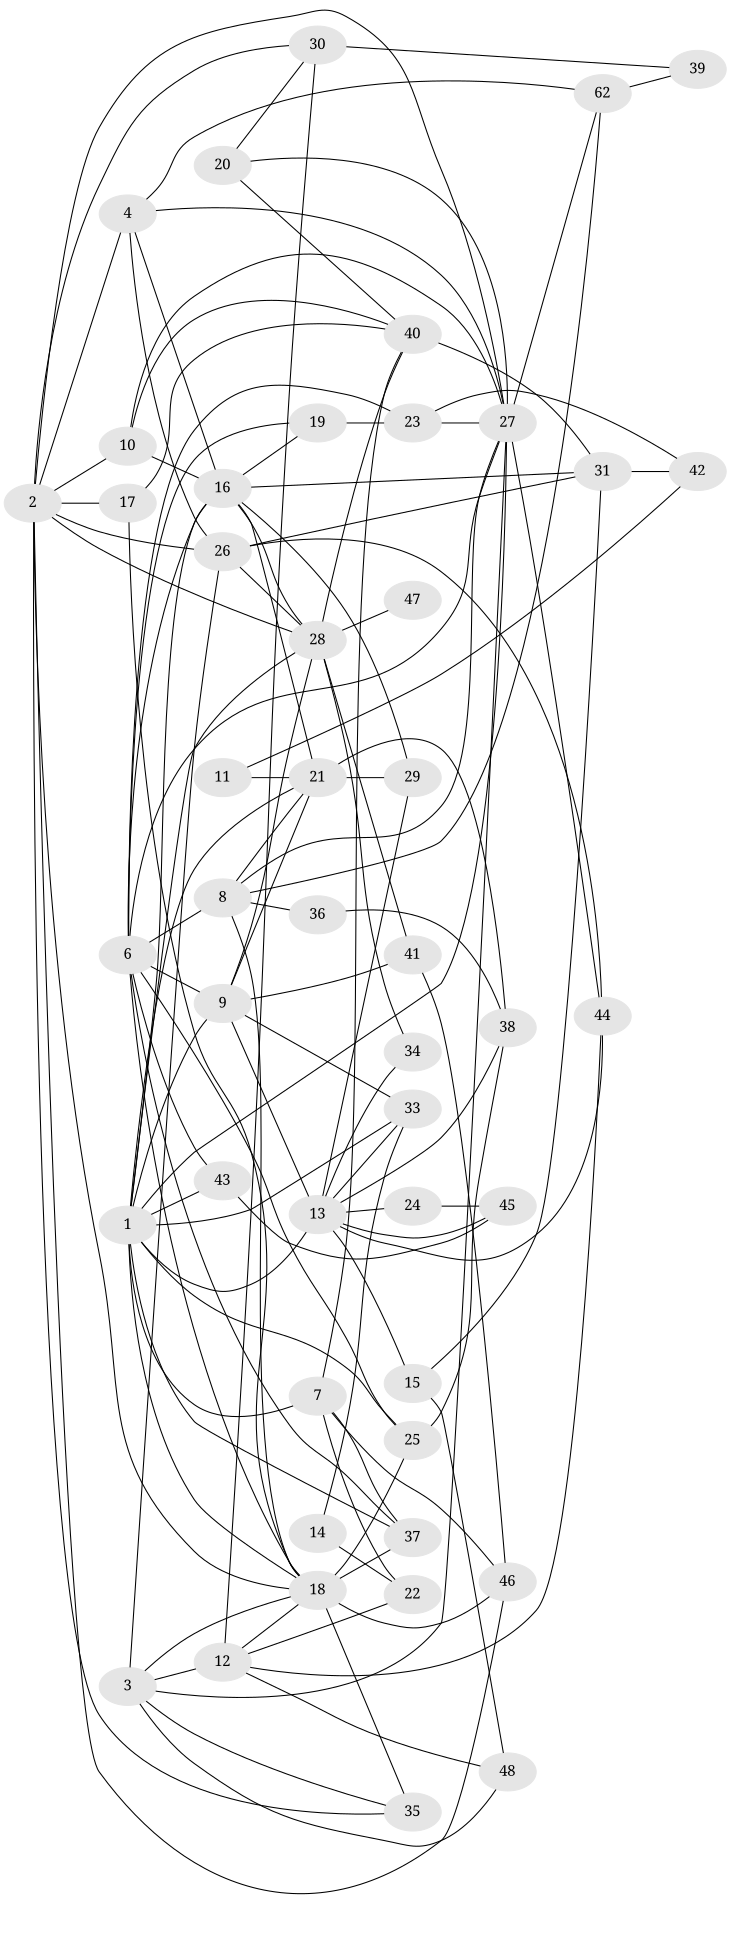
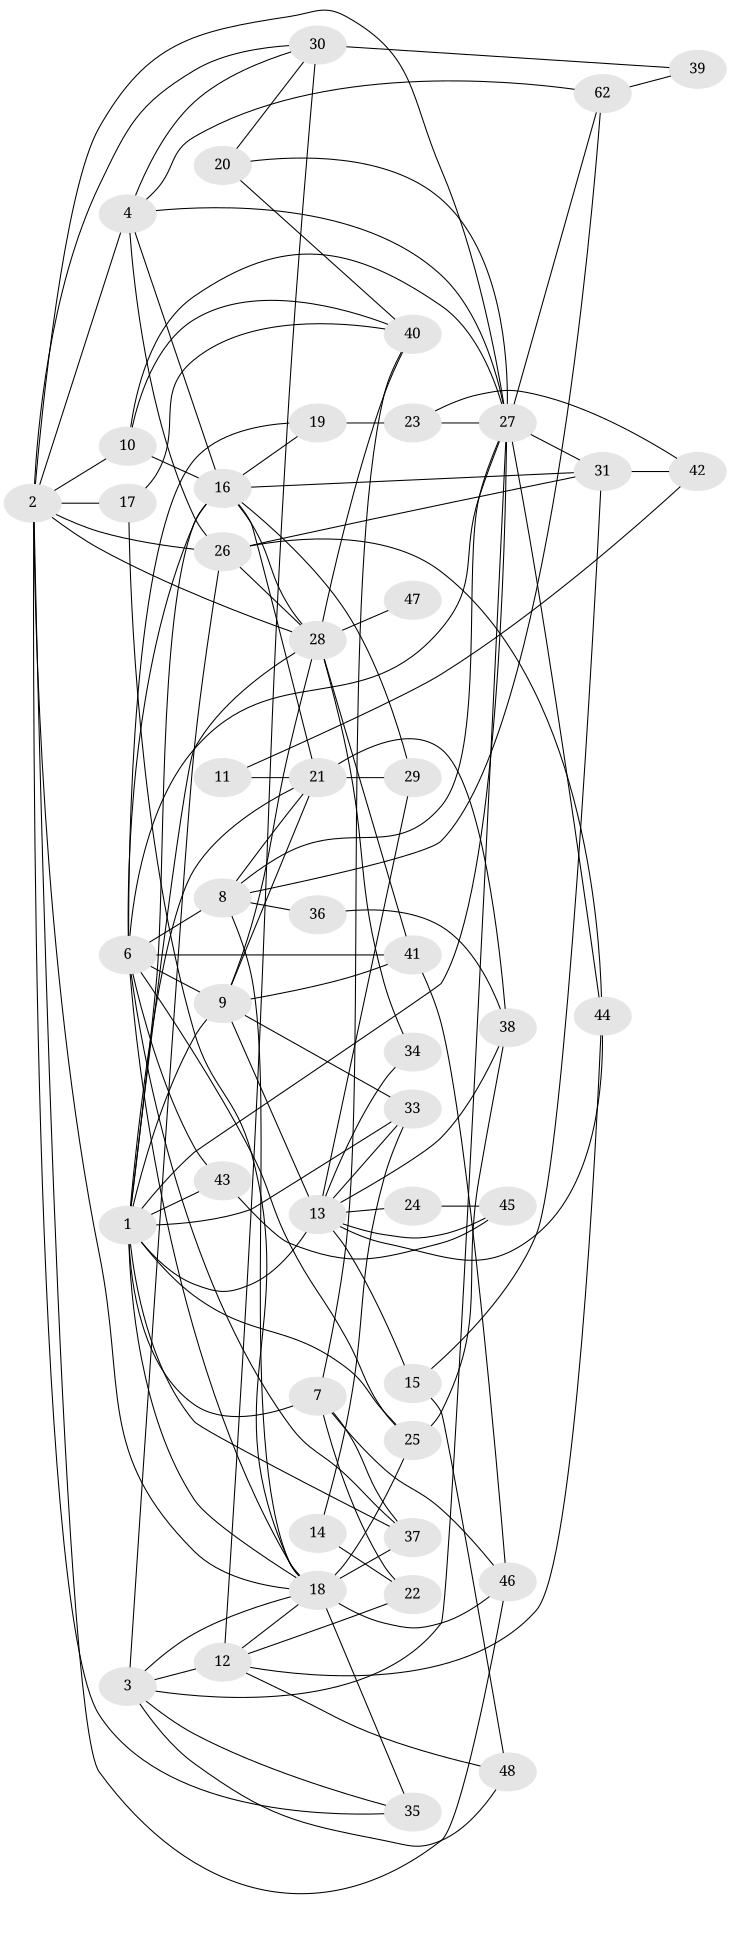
edge "30" -- "4": added
edge "40" -- "31": now "27" -- "31"
edge "23" -- "6": now "41" -- "6"
